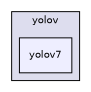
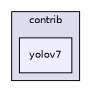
cluster "yolov": label "yolov" -> "contrib"
